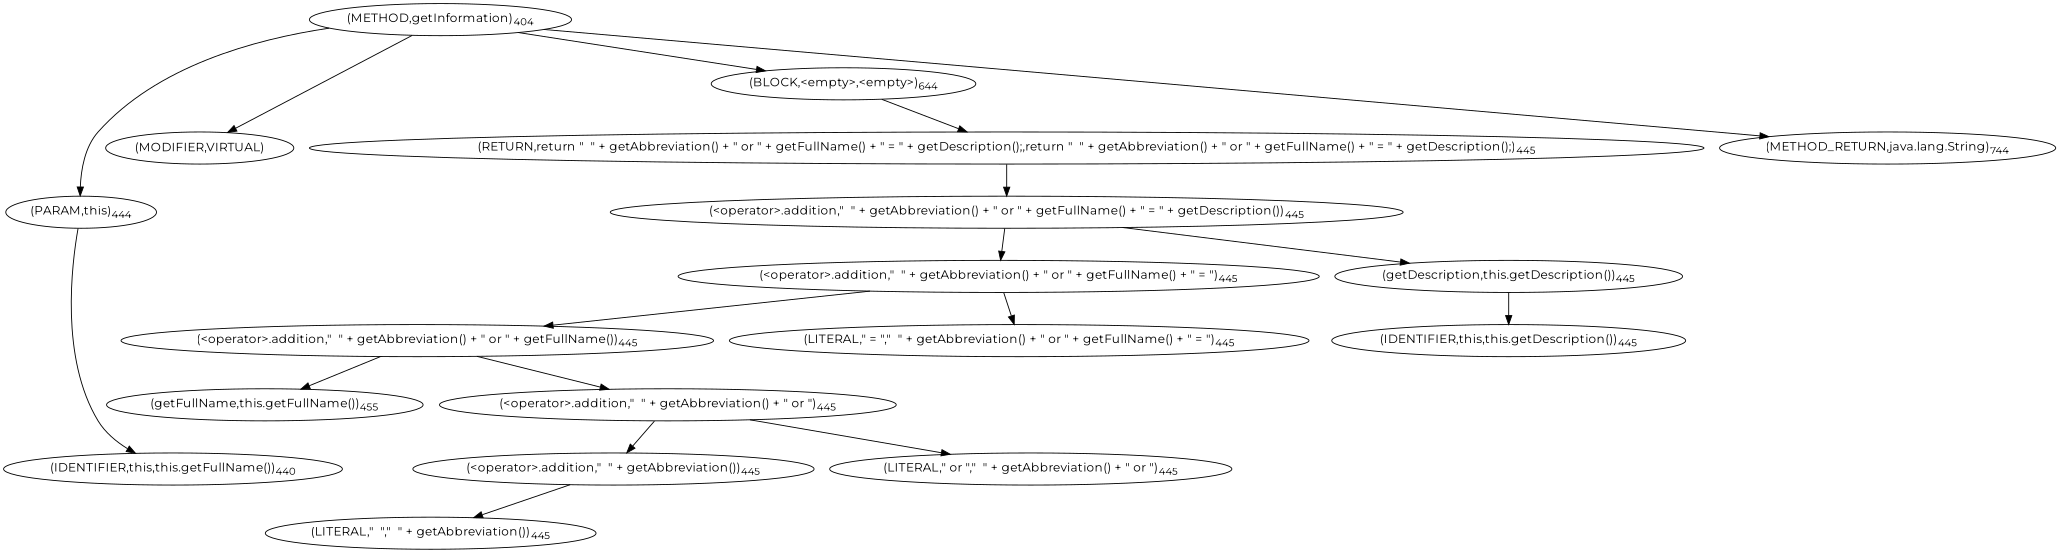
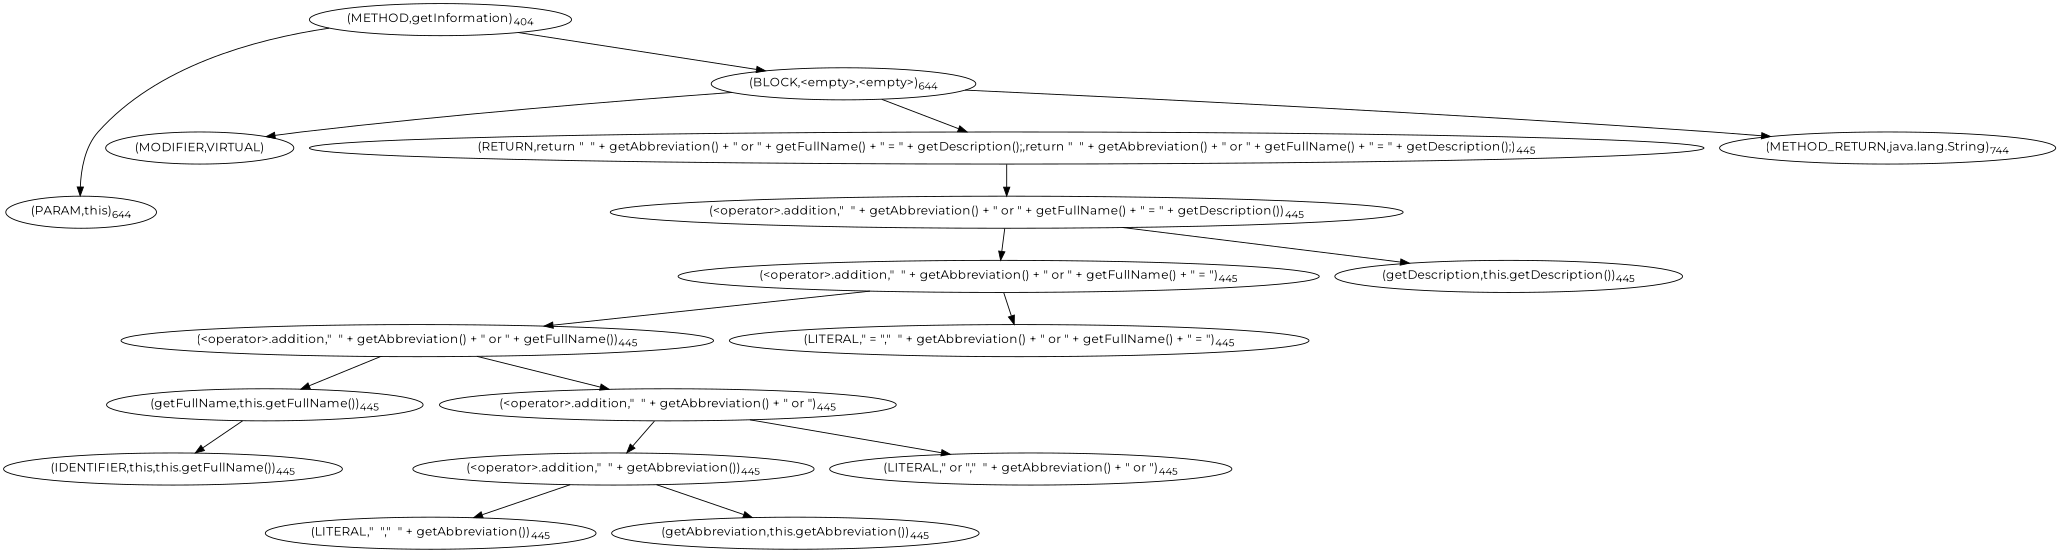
edge "(METHOD,getInformation)" -> "(MODIFIER,VIRTUAL)": now "(BLOCK,<empty>,<empty>)" -> "(MODIFIER,VIRTUAL)"
edge "(METHOD,getInformation)" -> "(METHOD_RETURN,java.lang.String)": now "(BLOCK,<empty>,<empty>)" -> "(METHOD_RETURN,java.lang.String)"
node "(PARAM,this)": text "444" -> "644"
node "(IDENTIFIER,this,this.getDescription())": removed
edge "(PARAM,this)" -> "(IDENTIFIER,this,this.getFullName())": now "(getFullName,this.getFullName())" -> "(IDENTIFIER,this,this.getFullName())"
node "(getFullName,this.getFullName())": text "455" -> "445"
node "(IDENTIFIER,this,this.getFullName())": text "440" -> "445"
node "(getAbbreviation,this.getAbbreviation())": added
